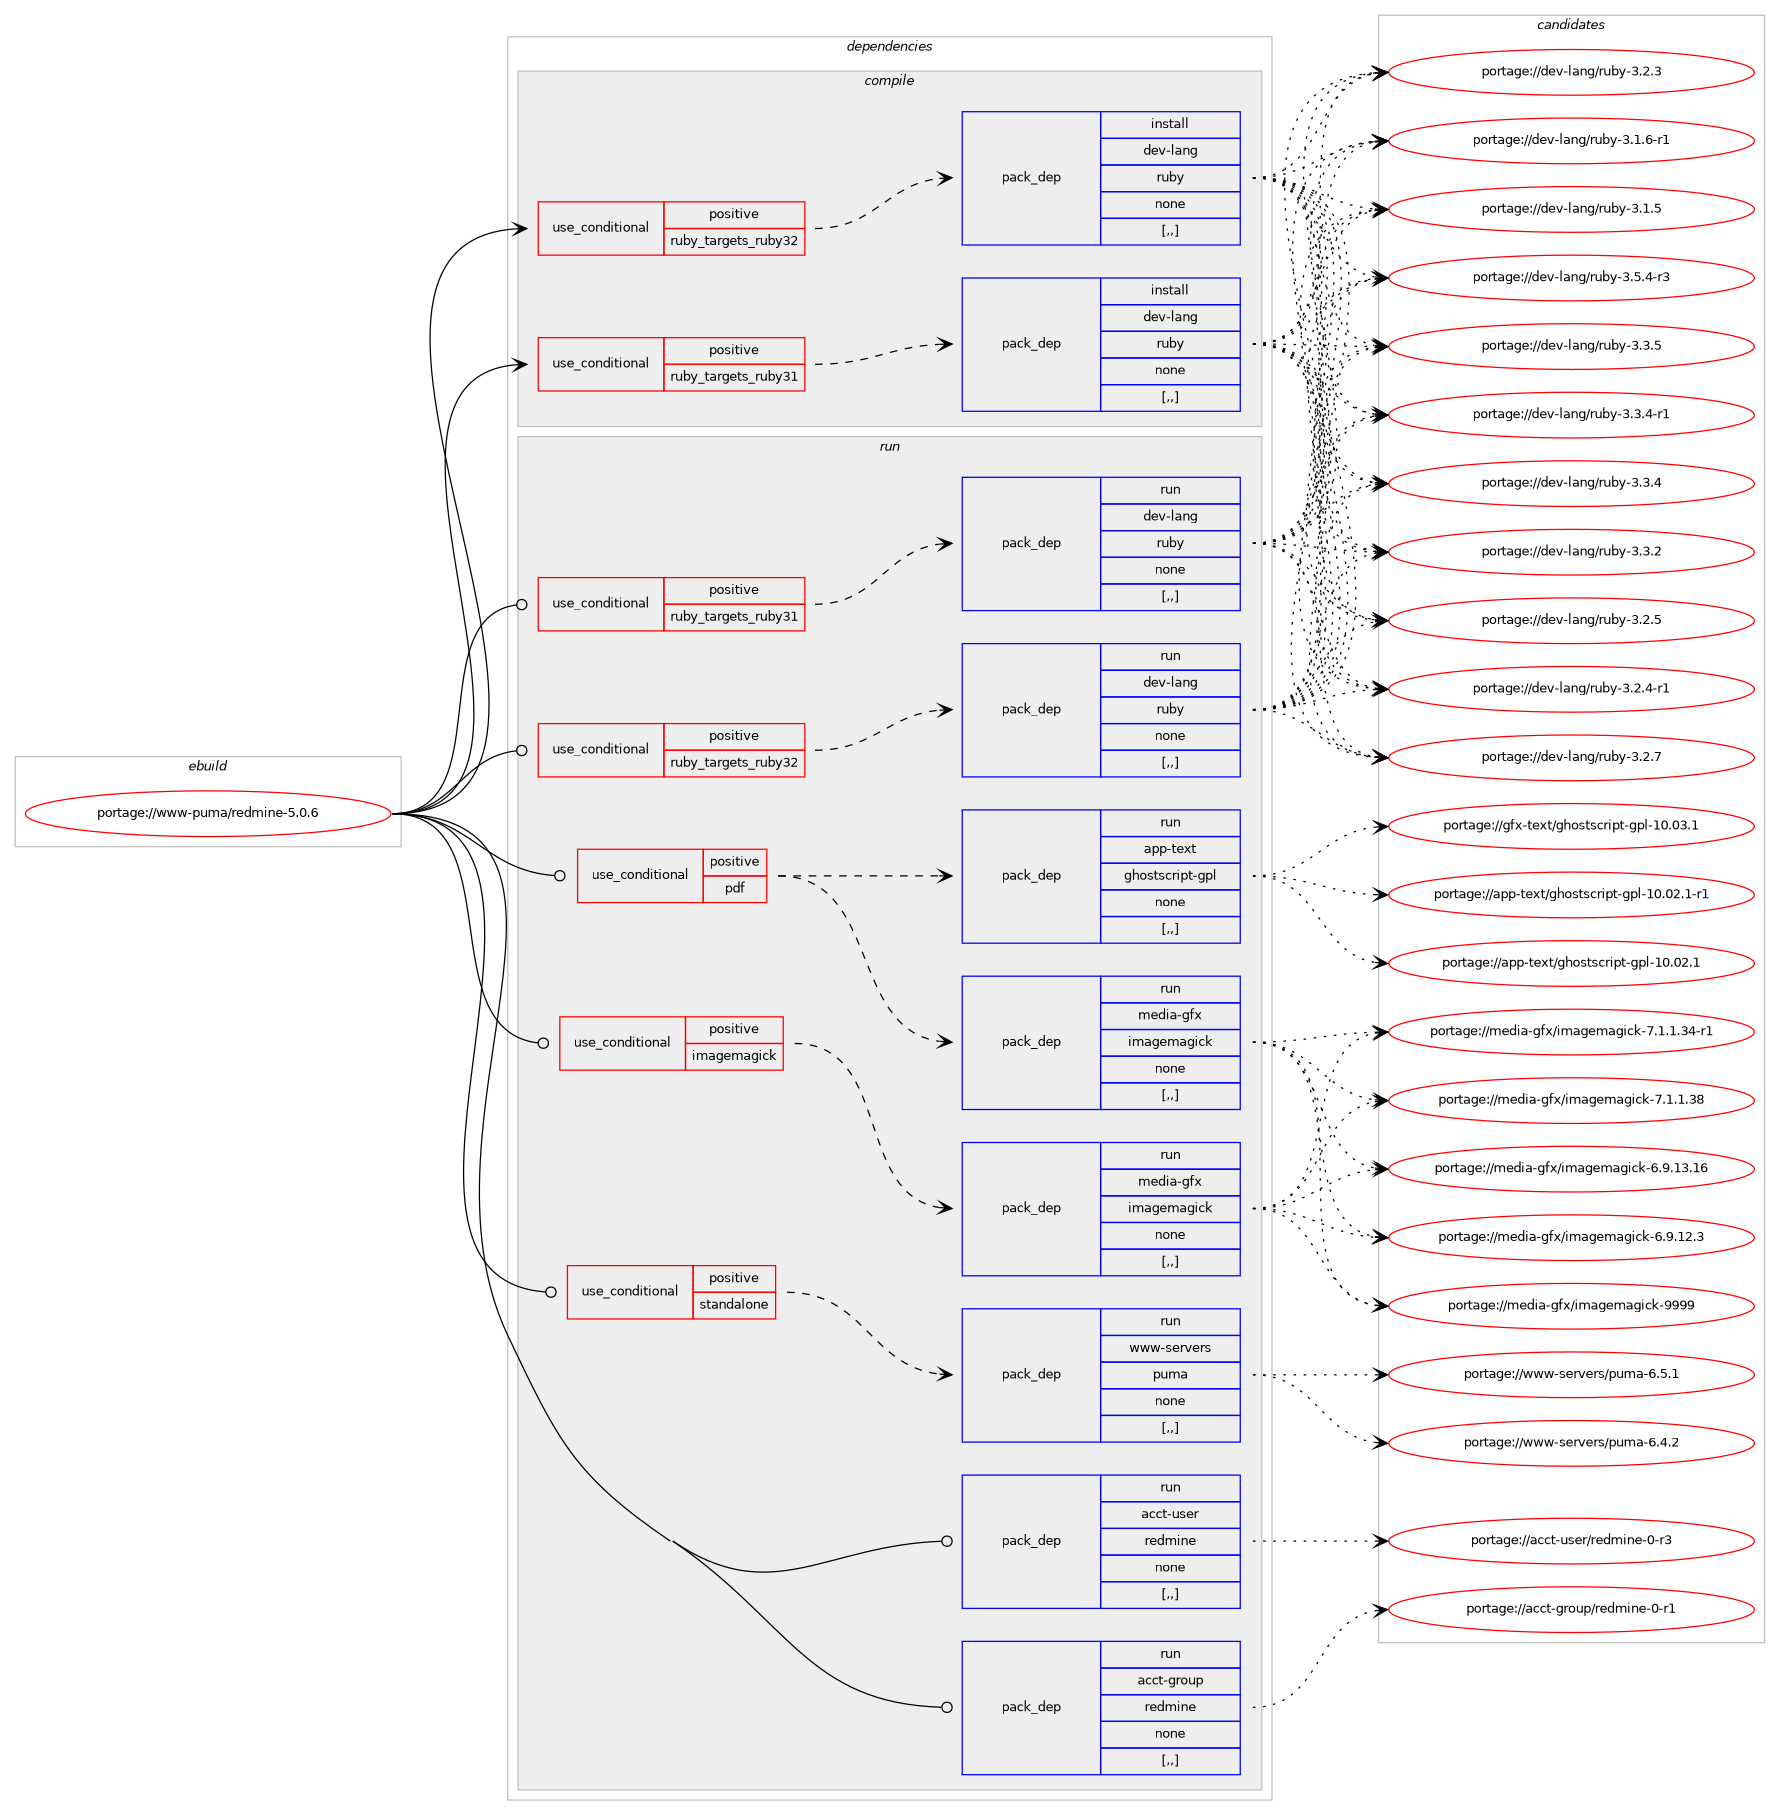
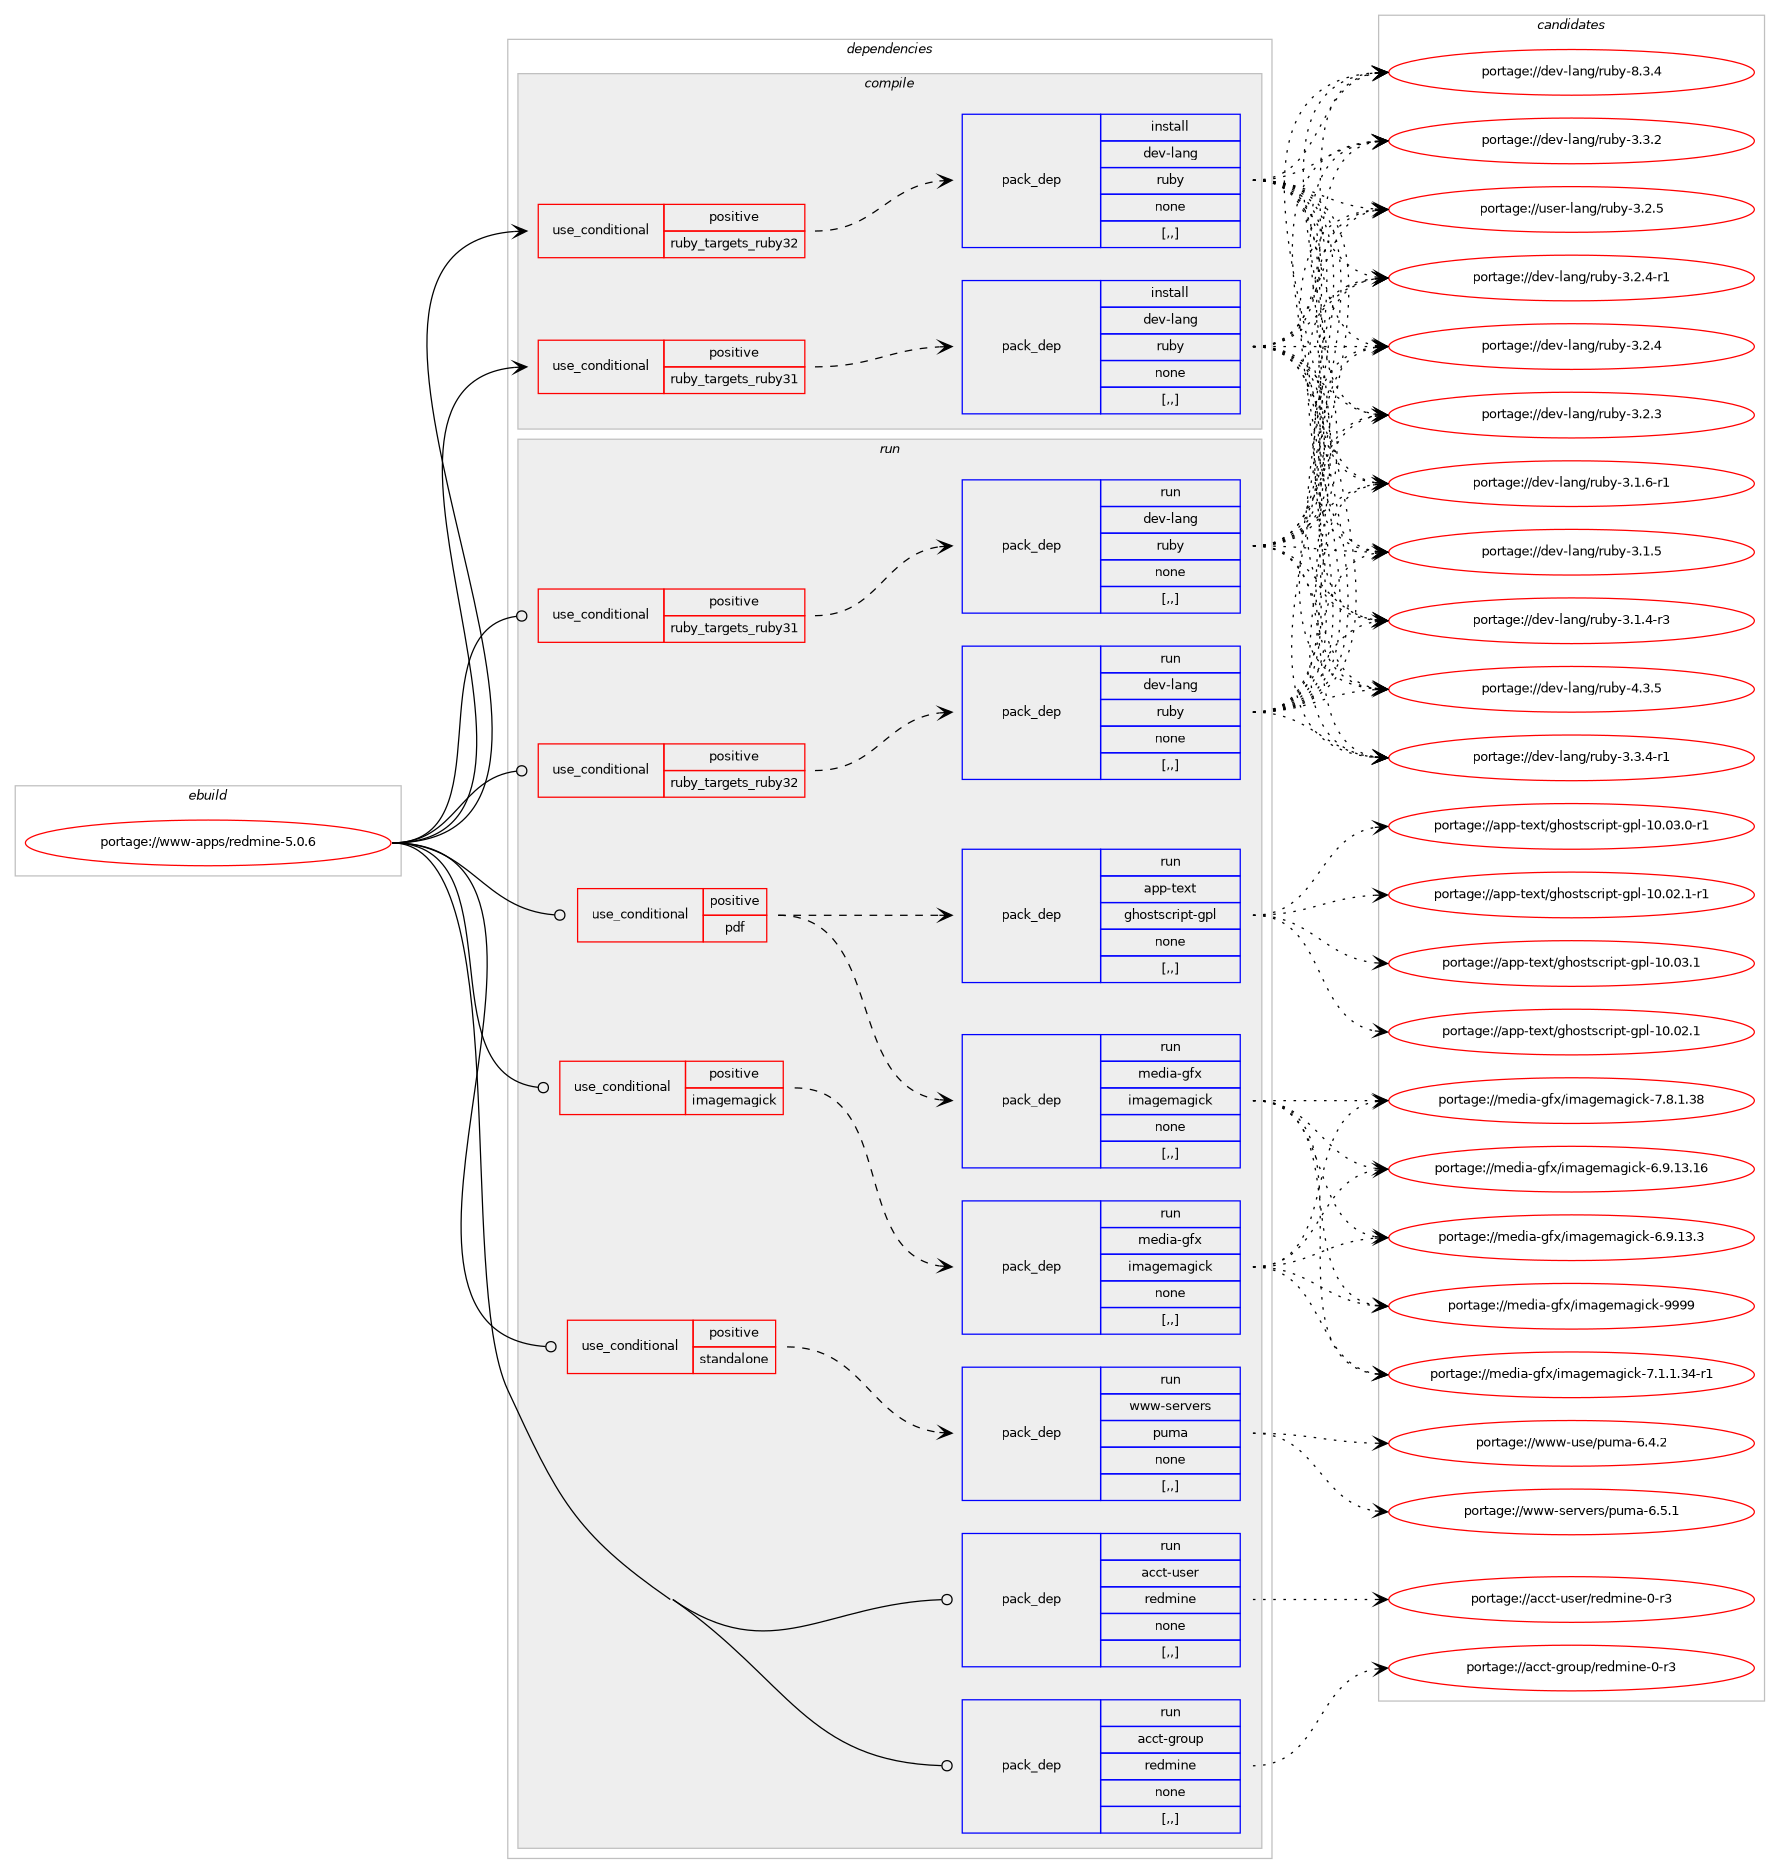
node "portage://dev-lang/ruby-3.5.4-r3": label "portage://dev-lang/ruby-3.5.4-r3" -> "portage://dev-lang/ruby-3.1.4-r3"
node "portage://dev-lang/ruby-3.3.5": label "portage://dev-lang/ruby-3.3.5" -> "portage://dev-lang/ruby-4.3.5"
node "portage://dev-lang/ruby-3.3.4": label "portage://dev-lang/ruby-3.3.4" -> "portage://dev-lang/ruby-8.3.4"
node "portage://dev-lang/ruby-3.2.5": label "portage://dev-lang/ruby-3.2.5" -> "portage://user-lang/ruby-3.2.5"
node "portage://dev-lang/ruby-3.2.7": label "portage://dev-lang/ruby-3.2.7" -> "portage://dev-lang/ruby-3.2.4"
node "portage://www-puma/redmine-5.0.6": label "portage://www-puma/redmine-5.0.6" -> "portage://www-apps/redmine-5.0.6"
node "portage://app-text/ghostscript-gpl-10.03.0-r1": added
node "portage://gfx-text/ghostscript-gpl-10.03.1": label "portage://gfx-text/ghostscript-gpl-10.03.1" -> "portage://app-text/ghostscript-gpl-10.03.1"
node "portage://media-gfx/imagemagick-7.1.1.38": label "portage://media-gfx/imagemagick-7.1.1.38" -> "portage://media-gfx/imagemagick-7.8.1.38"
node "portage://media-gfx/imagemagick-6.9.12.3": label "portage://media-gfx/imagemagick-6.9.12.3" -> "portage://media-gfx/imagemagick-6.9.13.3"
node "portage://www-servers/puma-6.4.2": label "portage://www-servers/puma-6.4.2" -> "portage://www-use/puma-6.4.2"
node "portage://acct-group/redmine-0-r1": label "portage://acct-group/redmine-0-r1" -> "portage://acct-group/redmine-0-r3"
